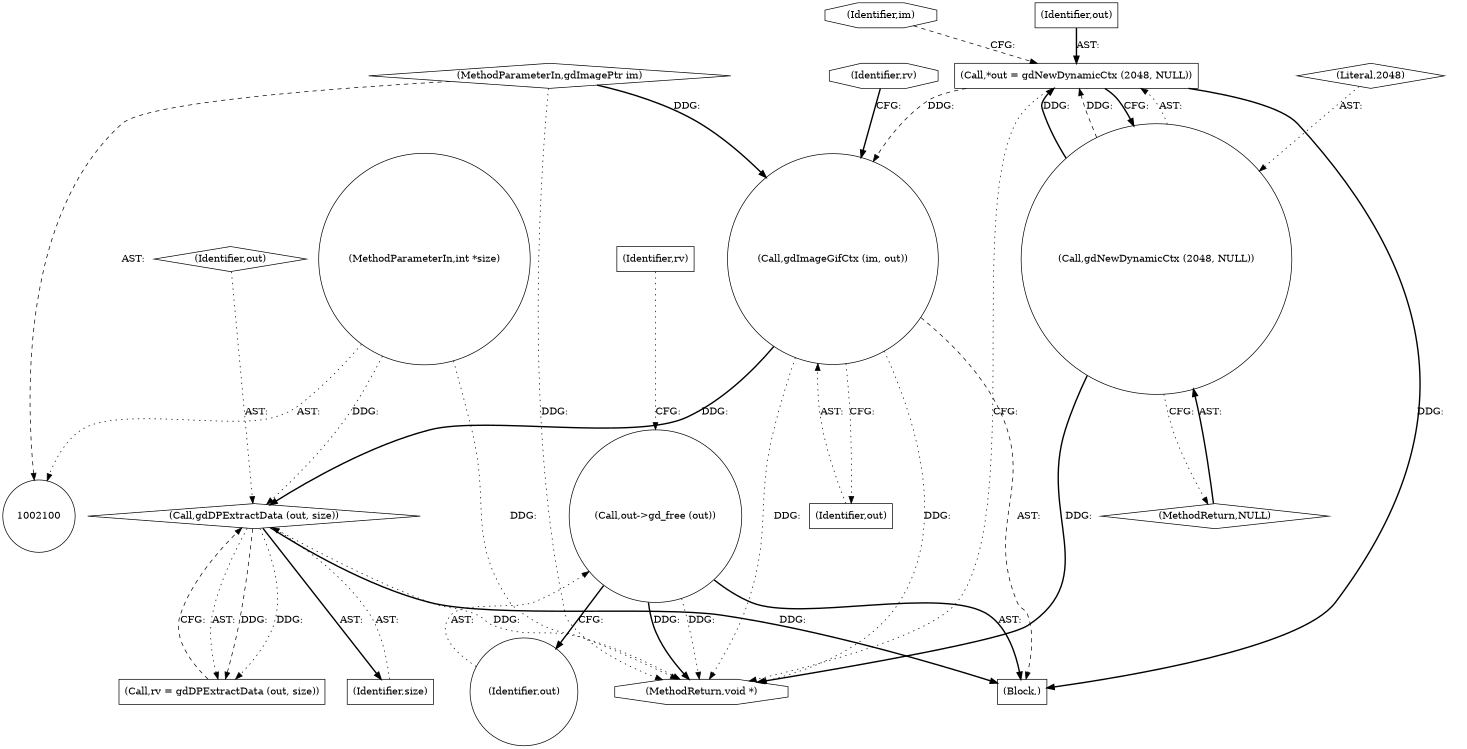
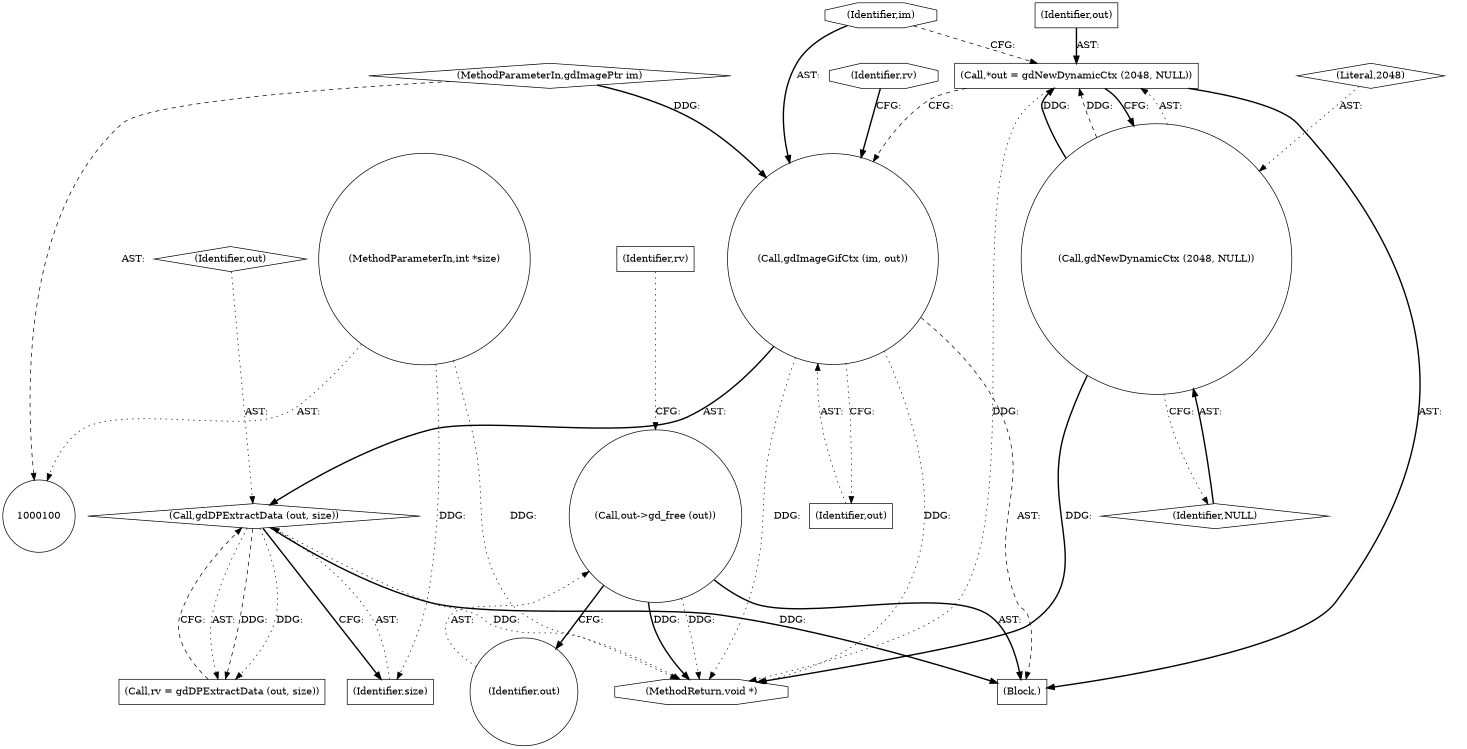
edge "(Identifier,im)" -> "(Call,gdImageGifCtx (im, out))": added, label "AST:"
edge "(Call,*out = gdNewDynamicCtx (2048, NULL))" -> "(Call,gdImageGifCtx (im, out))": label "DDG: " -> "CFG: "
edge "(MethodParameterIn,gdImagePtr im)" -> "(MethodReturn,void *)": removed, label "DDG:"
edge "(Call,gdImageGifCtx (im, out))" -> "(Call,gdDPExtractData (out, size))": label "DDG: " -> "AST: "
edge "(Call,*out = gdNewDynamicCtx (2048, NULL))" -> "(MethodReturn,void *)": label "CFG: " -> "DDG: "
edge "(Call,*out = gdNewDynamicCtx (2048, NULL))" -> "(Block,)": label "DDG: " -> "AST: "
edge "(MethodParameterIn,int *size)" -> "(Call,gdDPExtractData (out, size))": now "(MethodParameterIn,int *size)" -> "(Identifier,size)"
node "1002100": label "1002100" -> "1000100"
node "(MethodReturn,NULL)": label "(MethodReturn,NULL)" -> "(Identifier,NULL)"
edge "(Call,gdDPExtractData (out, size))" -> "(Identifier,size)": label "AST: " -> "CFG: "
